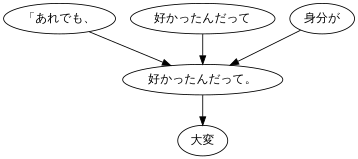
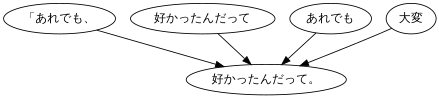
node "身分が": label "身分が" -> "あれでも"
edge "好かったんだって。" -> "大変": reversed
